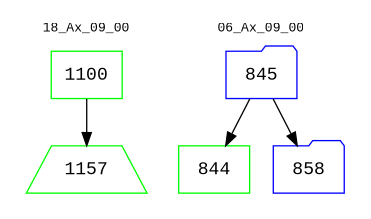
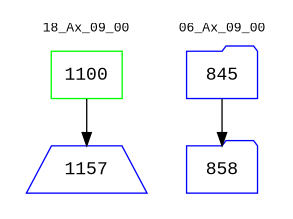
node "1157": color green -> blue
node "844": removed
